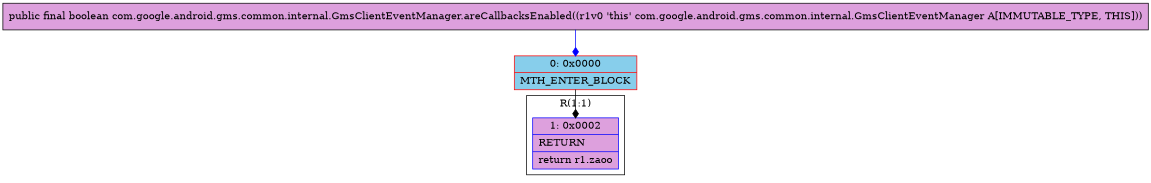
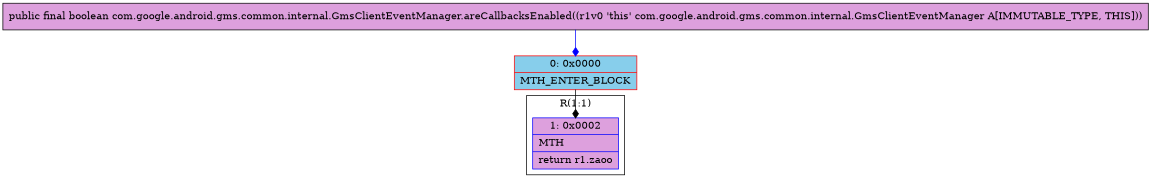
node "1: 0x0002": text "RETURN" -> "MTH"
